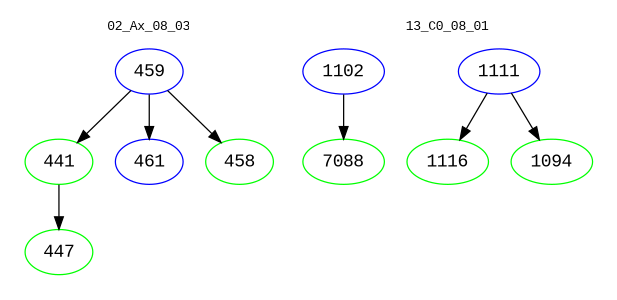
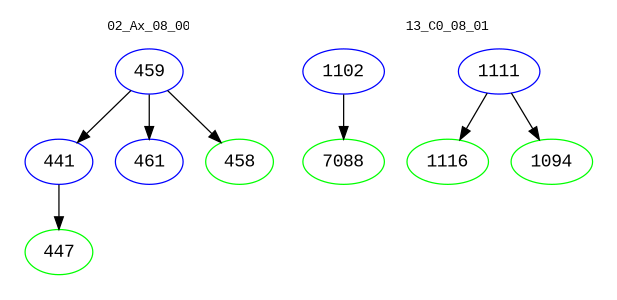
cluster "02_Ax_08_03": label "02_Ax_08_03" -> "02_Ax_08_00"
node "441": color green -> blue
